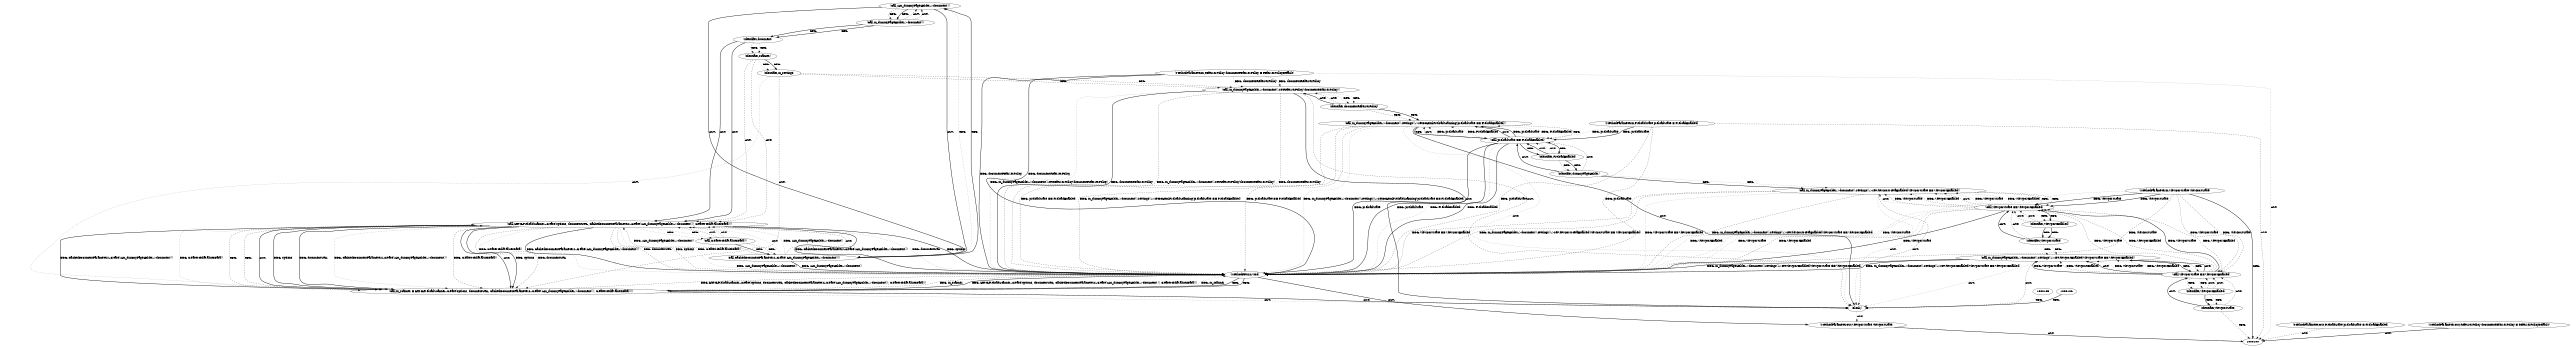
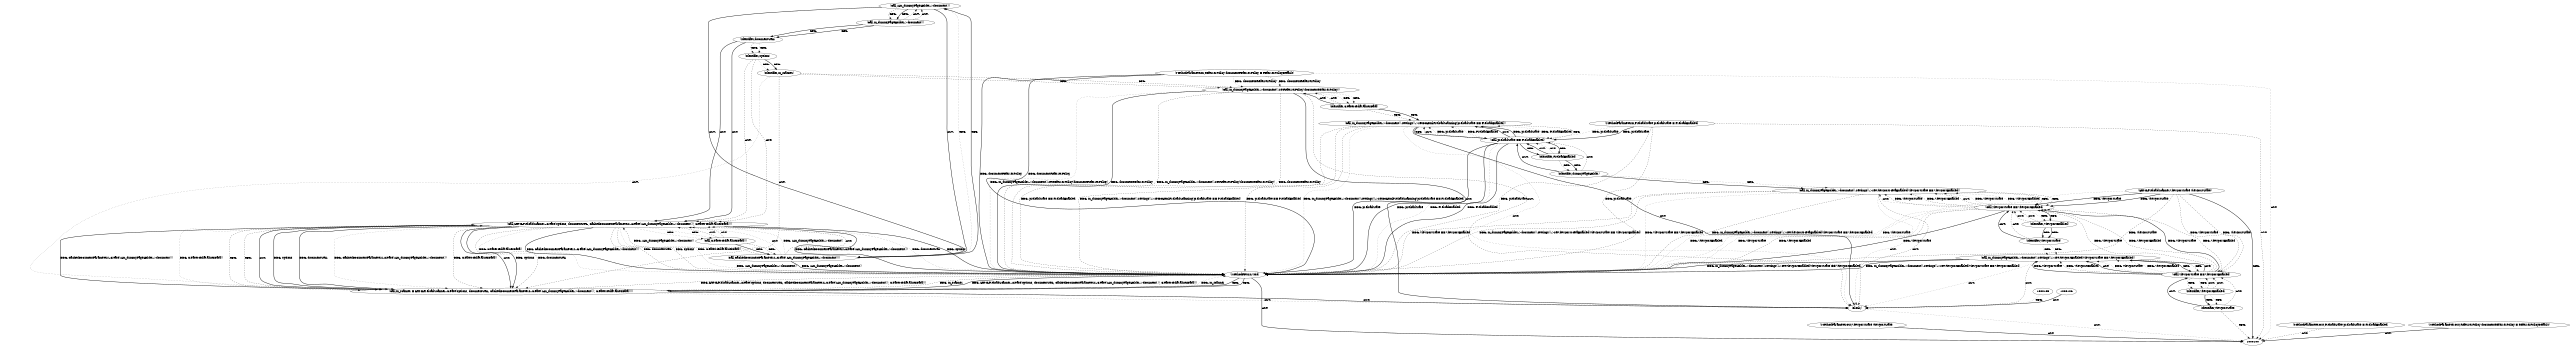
node "(Identifier,document)": label "(Identifier,document)" -> "(Identifier,documentURL)"
node "(Identifier,scanner)": label "(Identifier,scanner)" -> "(Identifier,options)"
node "(Identifier,m_settings)": label "(Identifier,m_settings)" -> "(Identifier,m_scanner)"
node "(Identifier,documentReferrerPolicy)": label "(Identifier,documentReferrerPolicy)" -> "(Identifier,createMediaValuesData)"
node "(MethodParameterIn,ViewportState viewportState)": label "(MethodParameterIn,ViewportState viewportState)" -> "(HTMLPreloadScanner,ViewportState viewportState)"
edge "1000106" -> "(Block,)": label "CFG: " -> "AST: "
edge "(MethodReturn,void)" -> "(MethodParameterOut,ViewportState viewportState)": now "(MethodReturn,void)" -> "1000100"
edge "(Block,)" -> "(MethodParameterOut,ViewportState viewportState)": now "(Block,)" -> "1000100"
